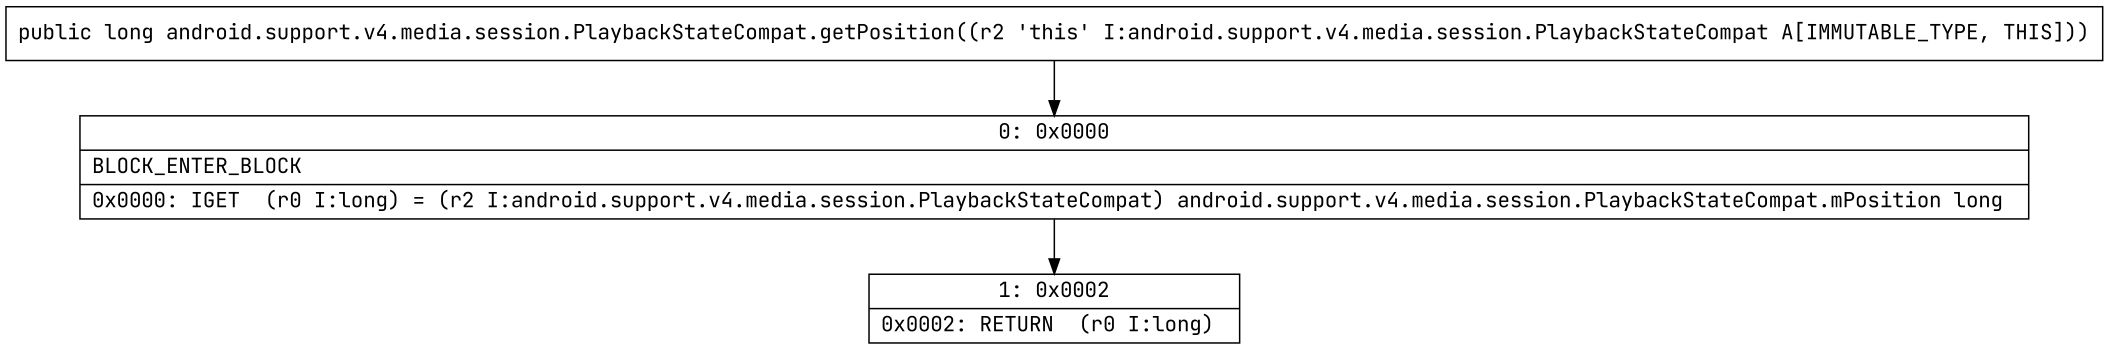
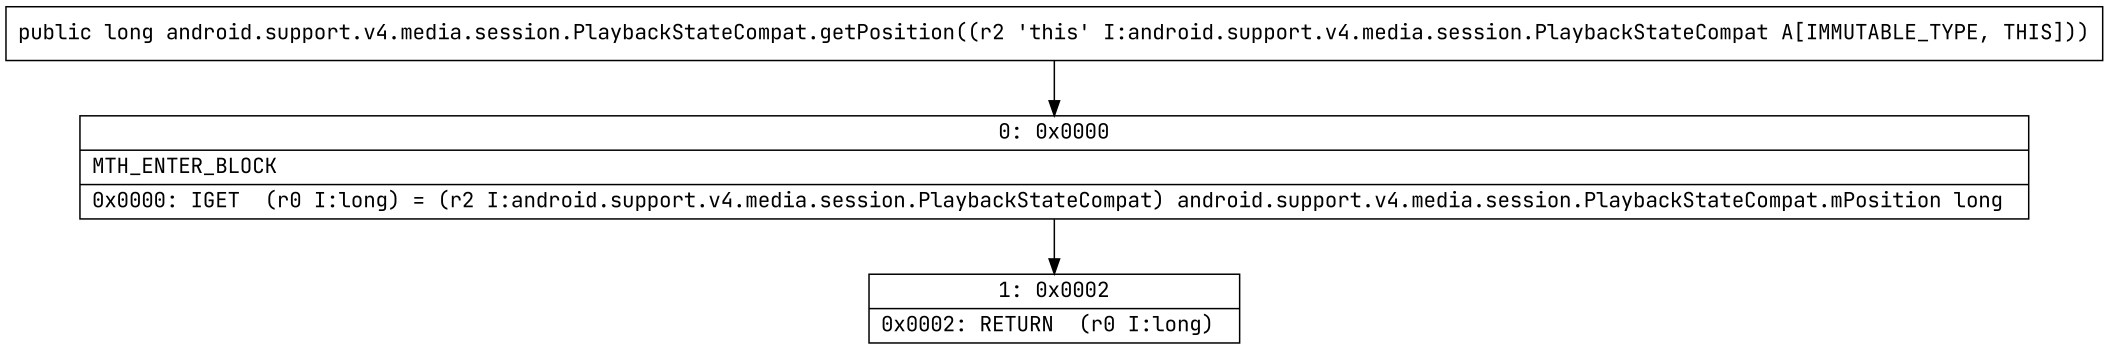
node "0: 0x0000": text "BLOCK_ENTER_BLOCK" -> "MTH_ENTER_BLOCK"
